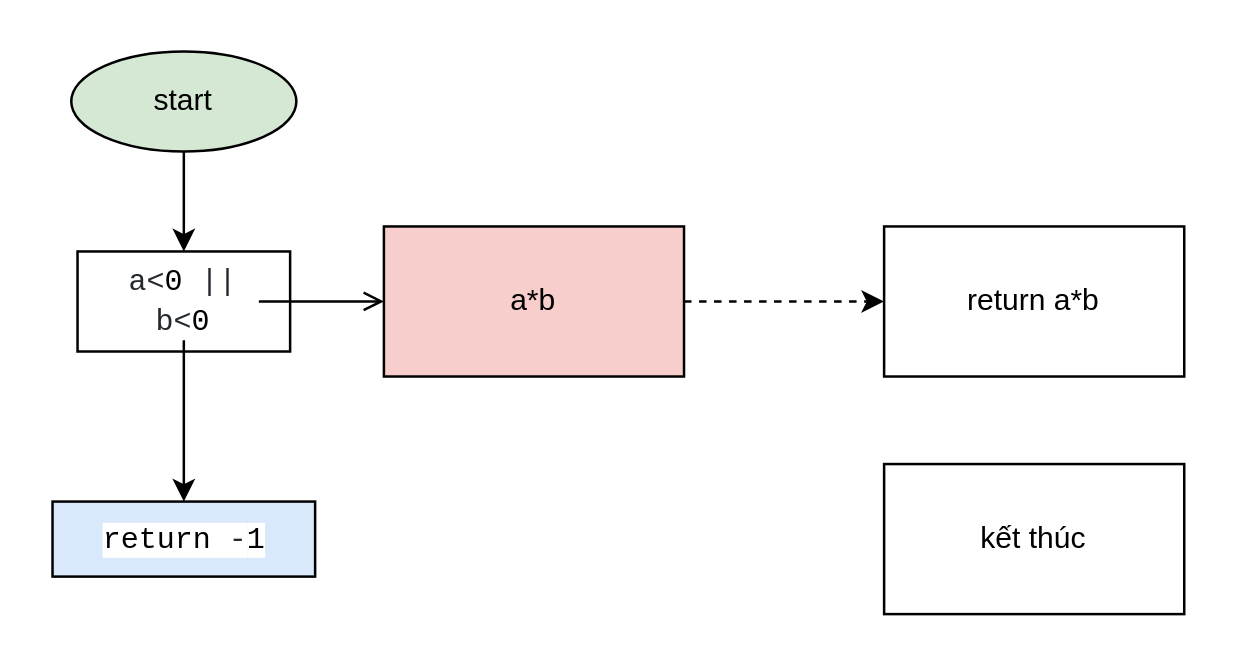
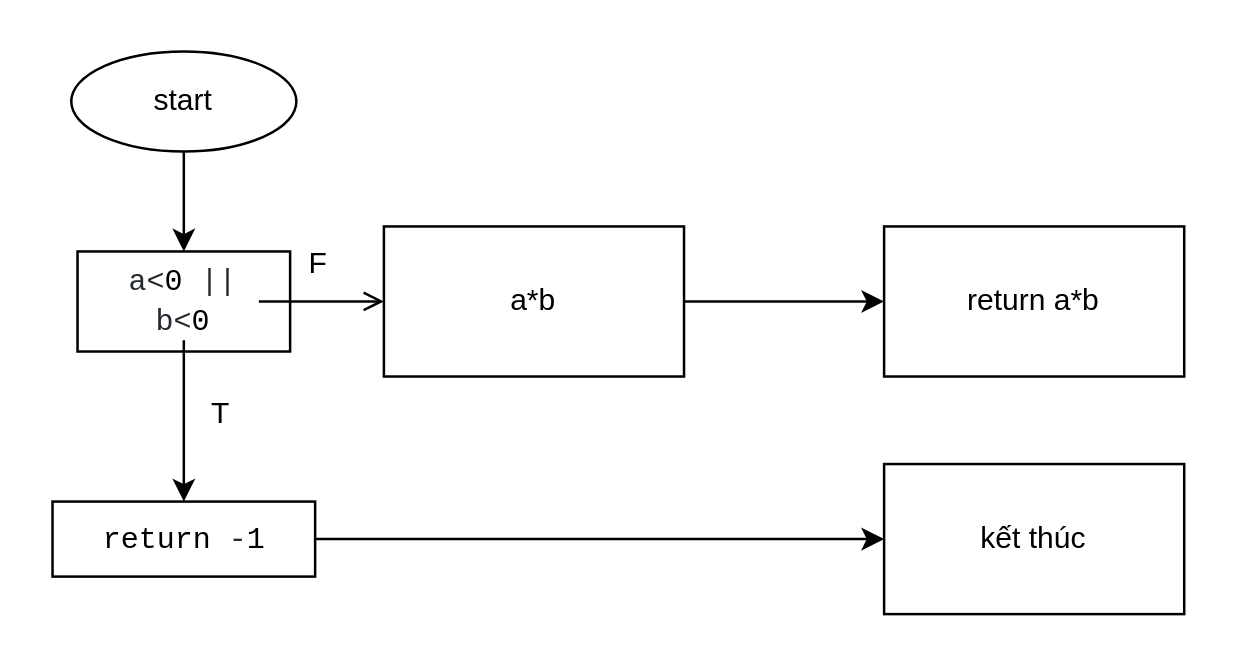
node "start": fillcolor #d5e8d4 -> #ffffff
node "F": added
node "a*b": fillcolor #f8cecc -> #ffffff
edge "a*b" -> "return a*b": style dashed -> solid
node "T": added
node "return -1": fillcolor #dae8fc -> #ffffff
edge "return -1" -> "kết thúc": added
